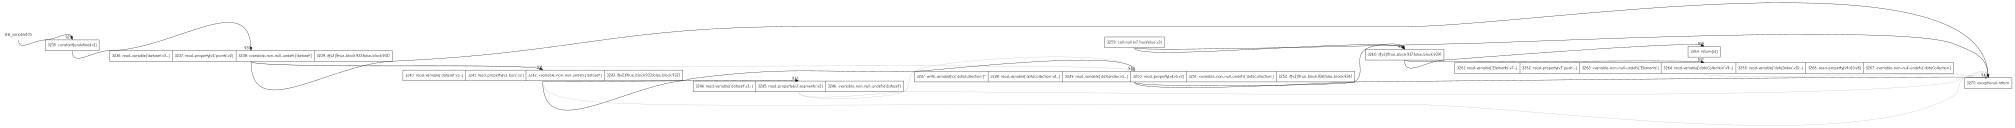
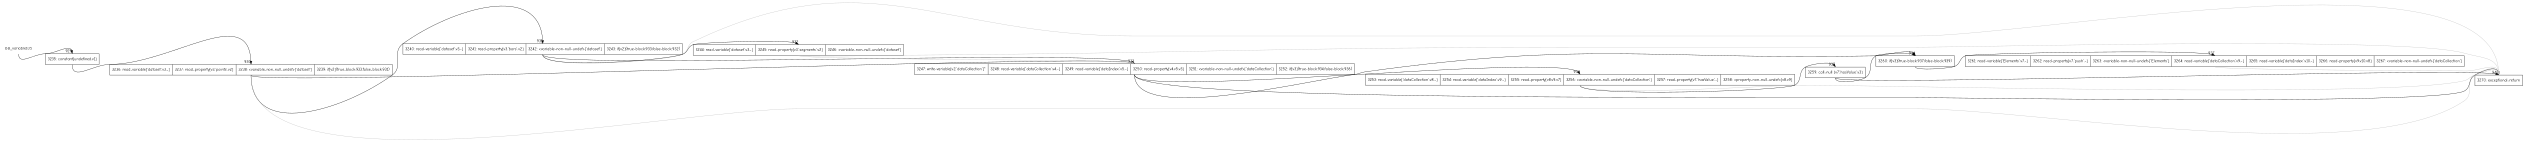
edge "3236: read-variable['dataset',v3,-]" -> "3270: exceptional-return": color black -> gray
node "3269: return[v1]": removed
edge "3236: read-variable['dataset',v3,-]" -> "3247: write-variable[v2,'dataCollection']*": color gray -> black
node "3253: read-variable['dataCollection',v8,-]": added
